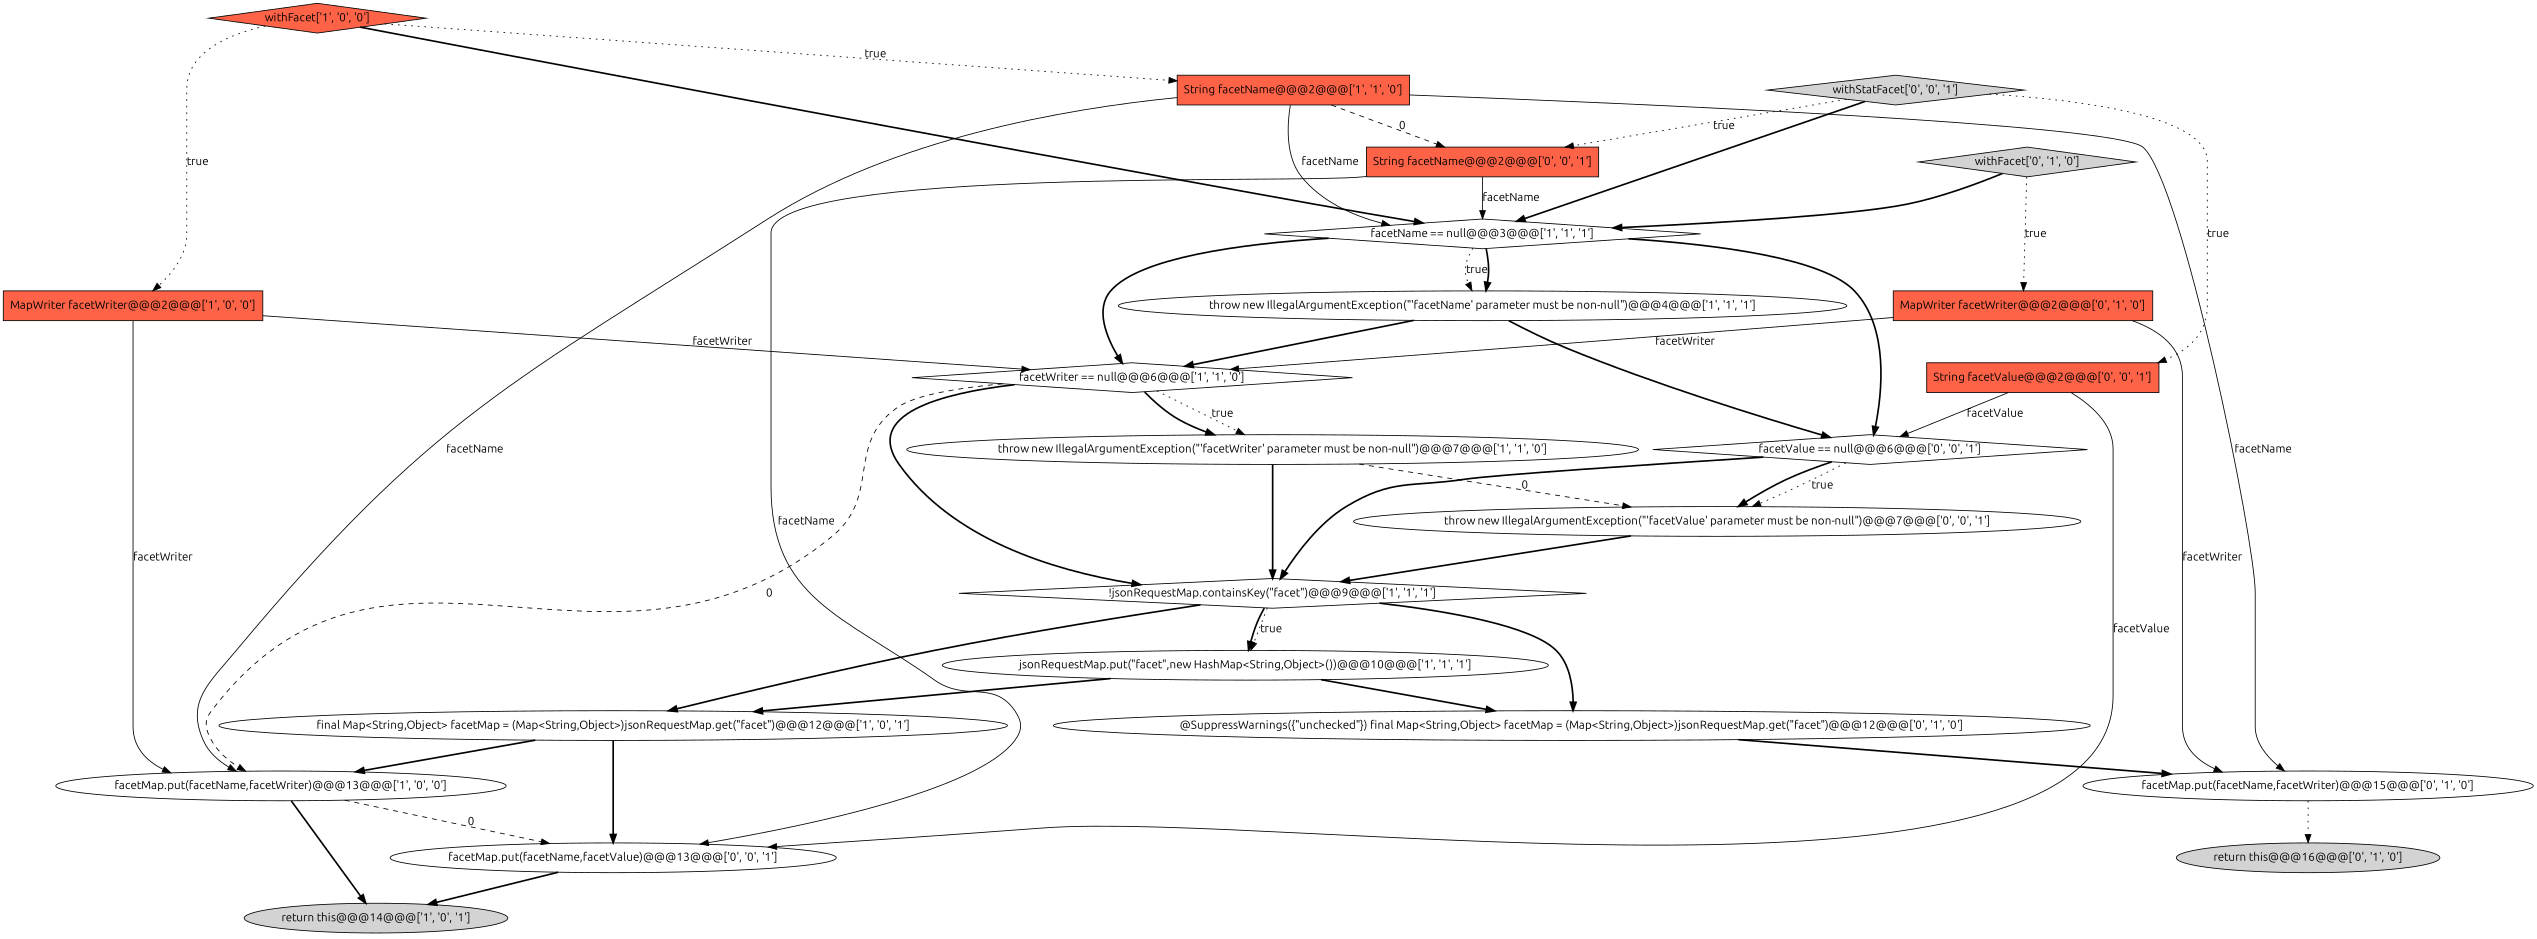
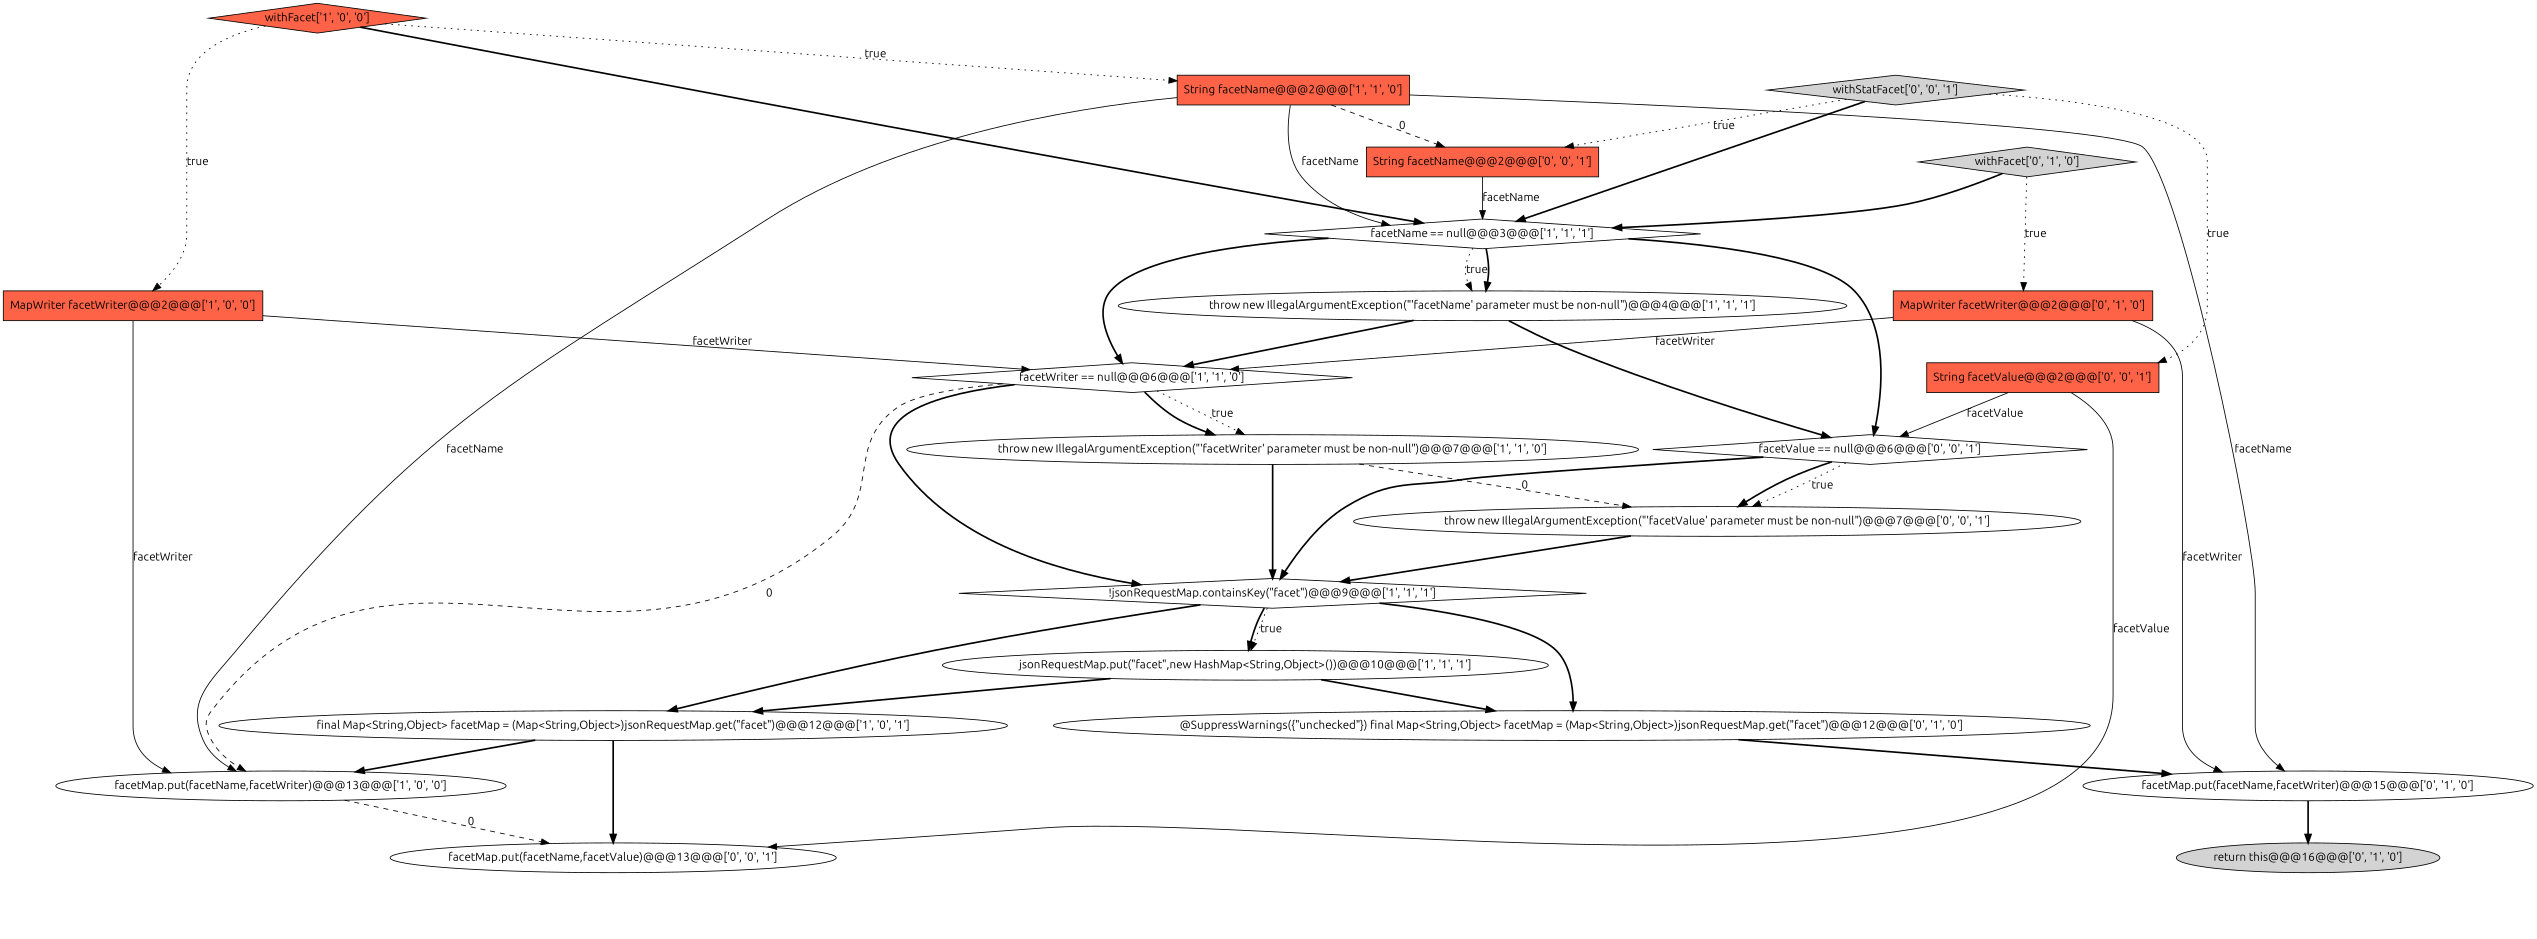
edge "String facetName@@@2@@@['0', '0', '1']" -> "facetMap.put(facetName,facetValue)@@@13@@@['0', '0', '1']": removed, label "facetName"
edge "facetMap.put(facetName,facetWriter)@@@15@@@['0', '1', '0']" -> "return this@@@16@@@['0', '1', '0']": style dotted -> bold
node "return this@@@14@@@['1', '0', '1']": removed
